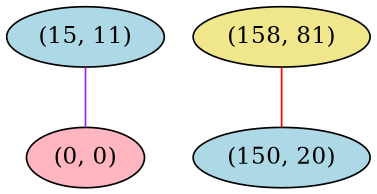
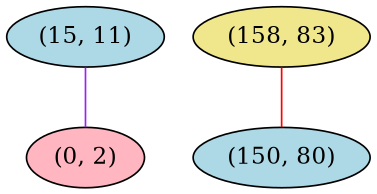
node "(158, 81)": label "(158, 81)" -> "(158, 83)"
node "(0, 0)": label "(0, 0)" -> "(0, 2)"
node "(150, 20)": label "(150, 20)" -> "(150, 80)"
